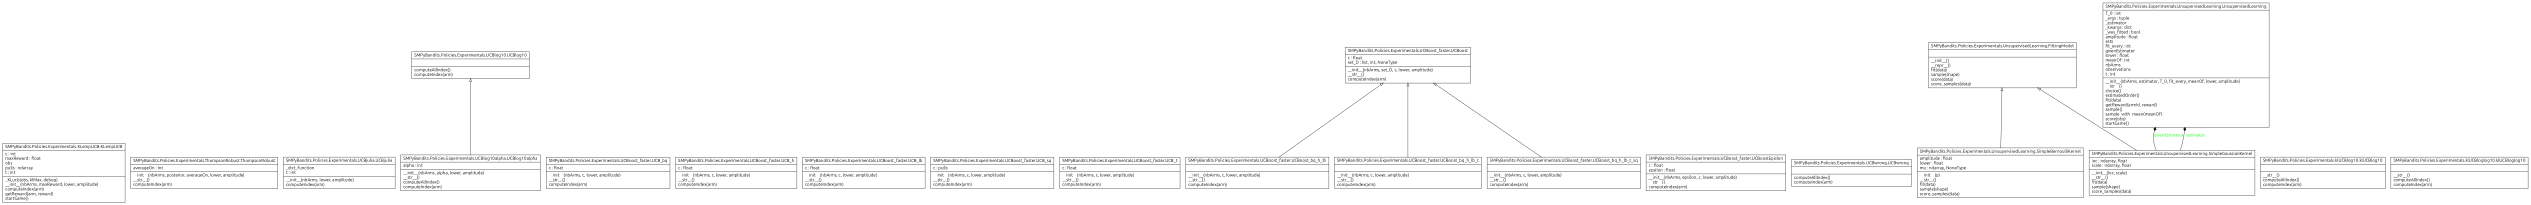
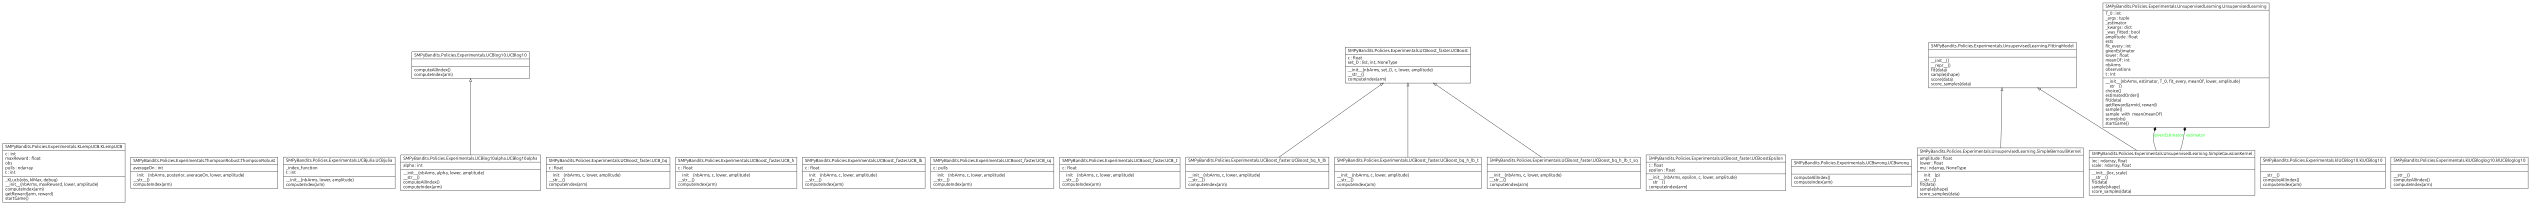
node "SMPyBandits.Policies.Experimentals.UCBjulia.UCBjulia": text "_dict_function" -> "_index_function"
